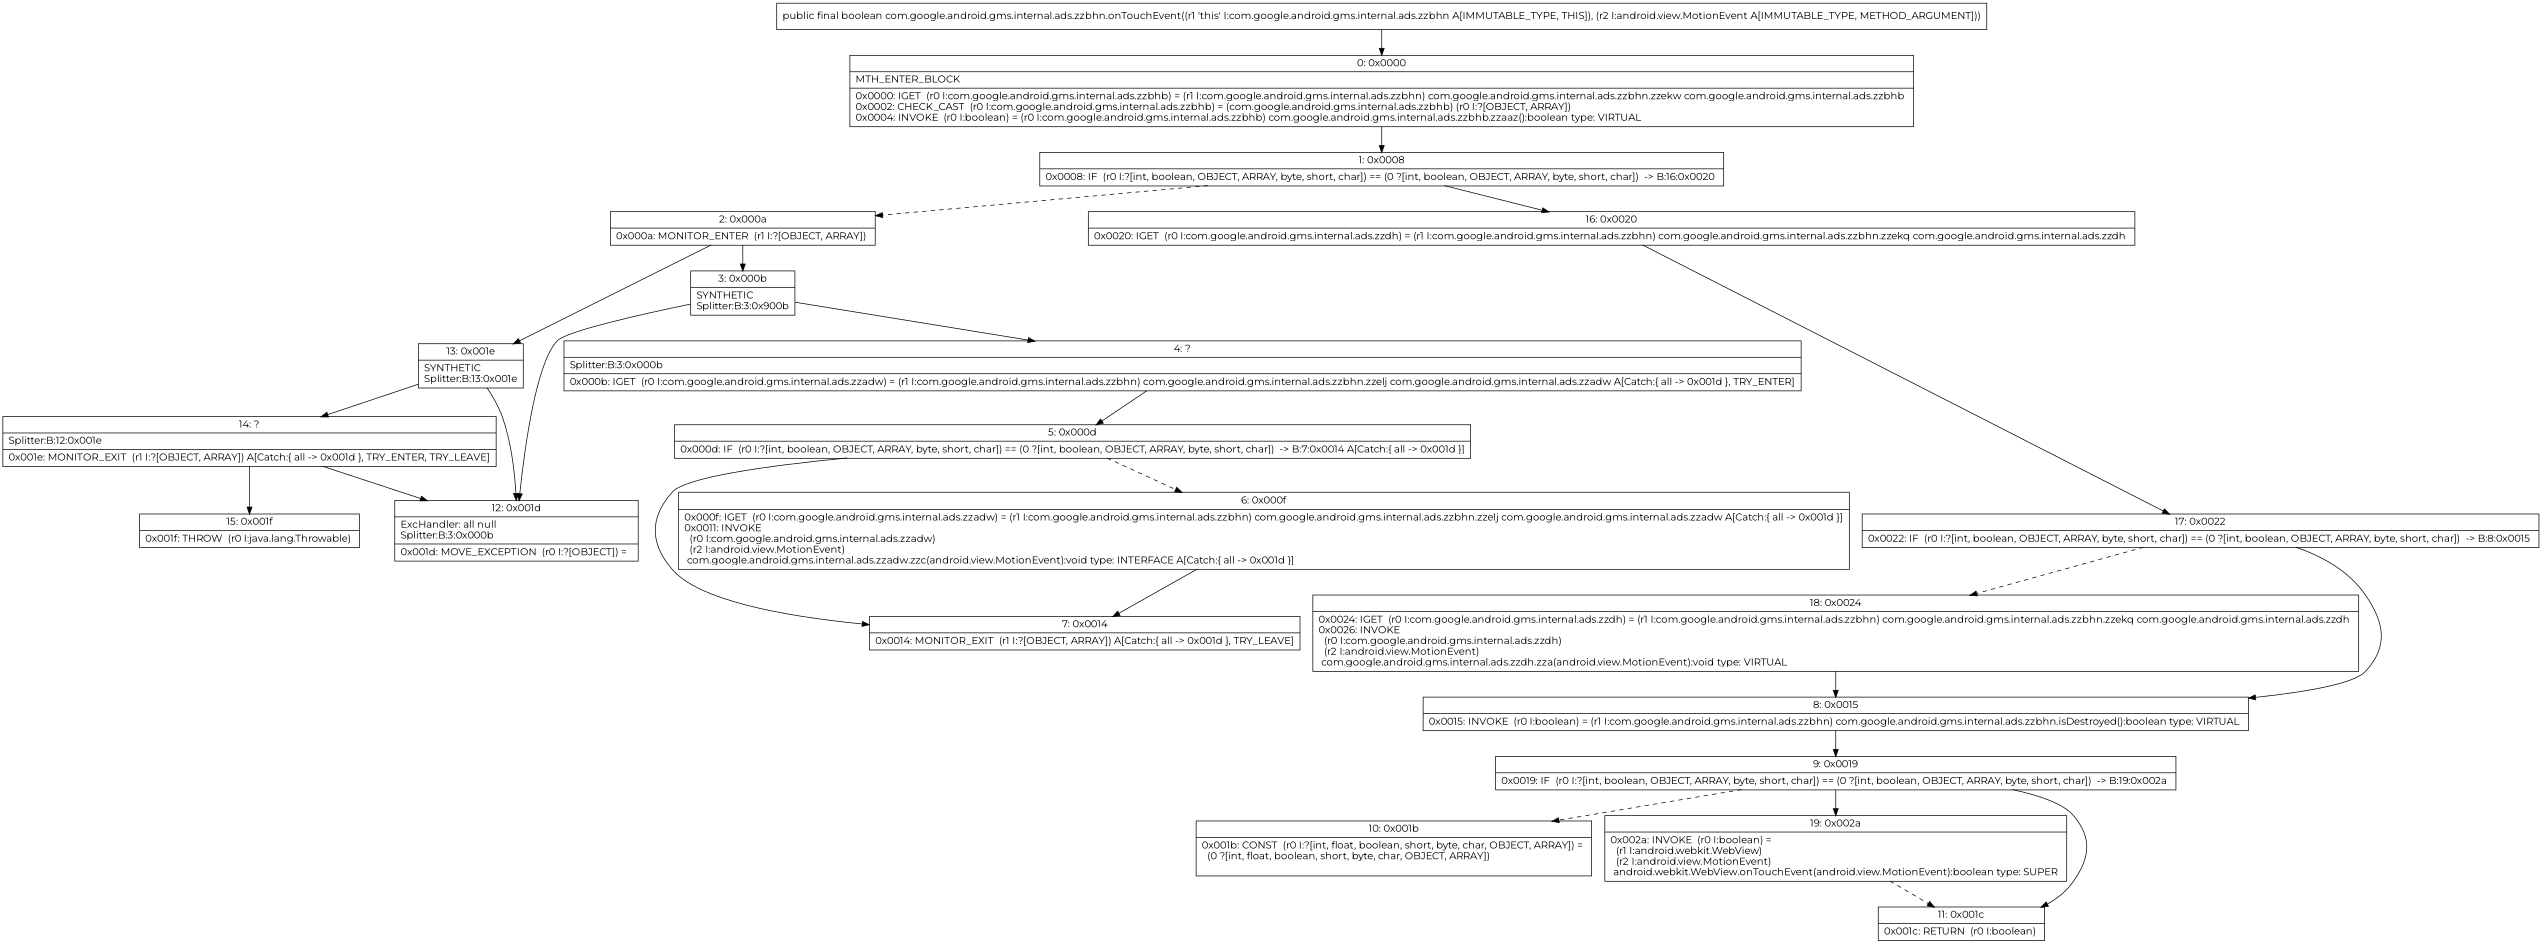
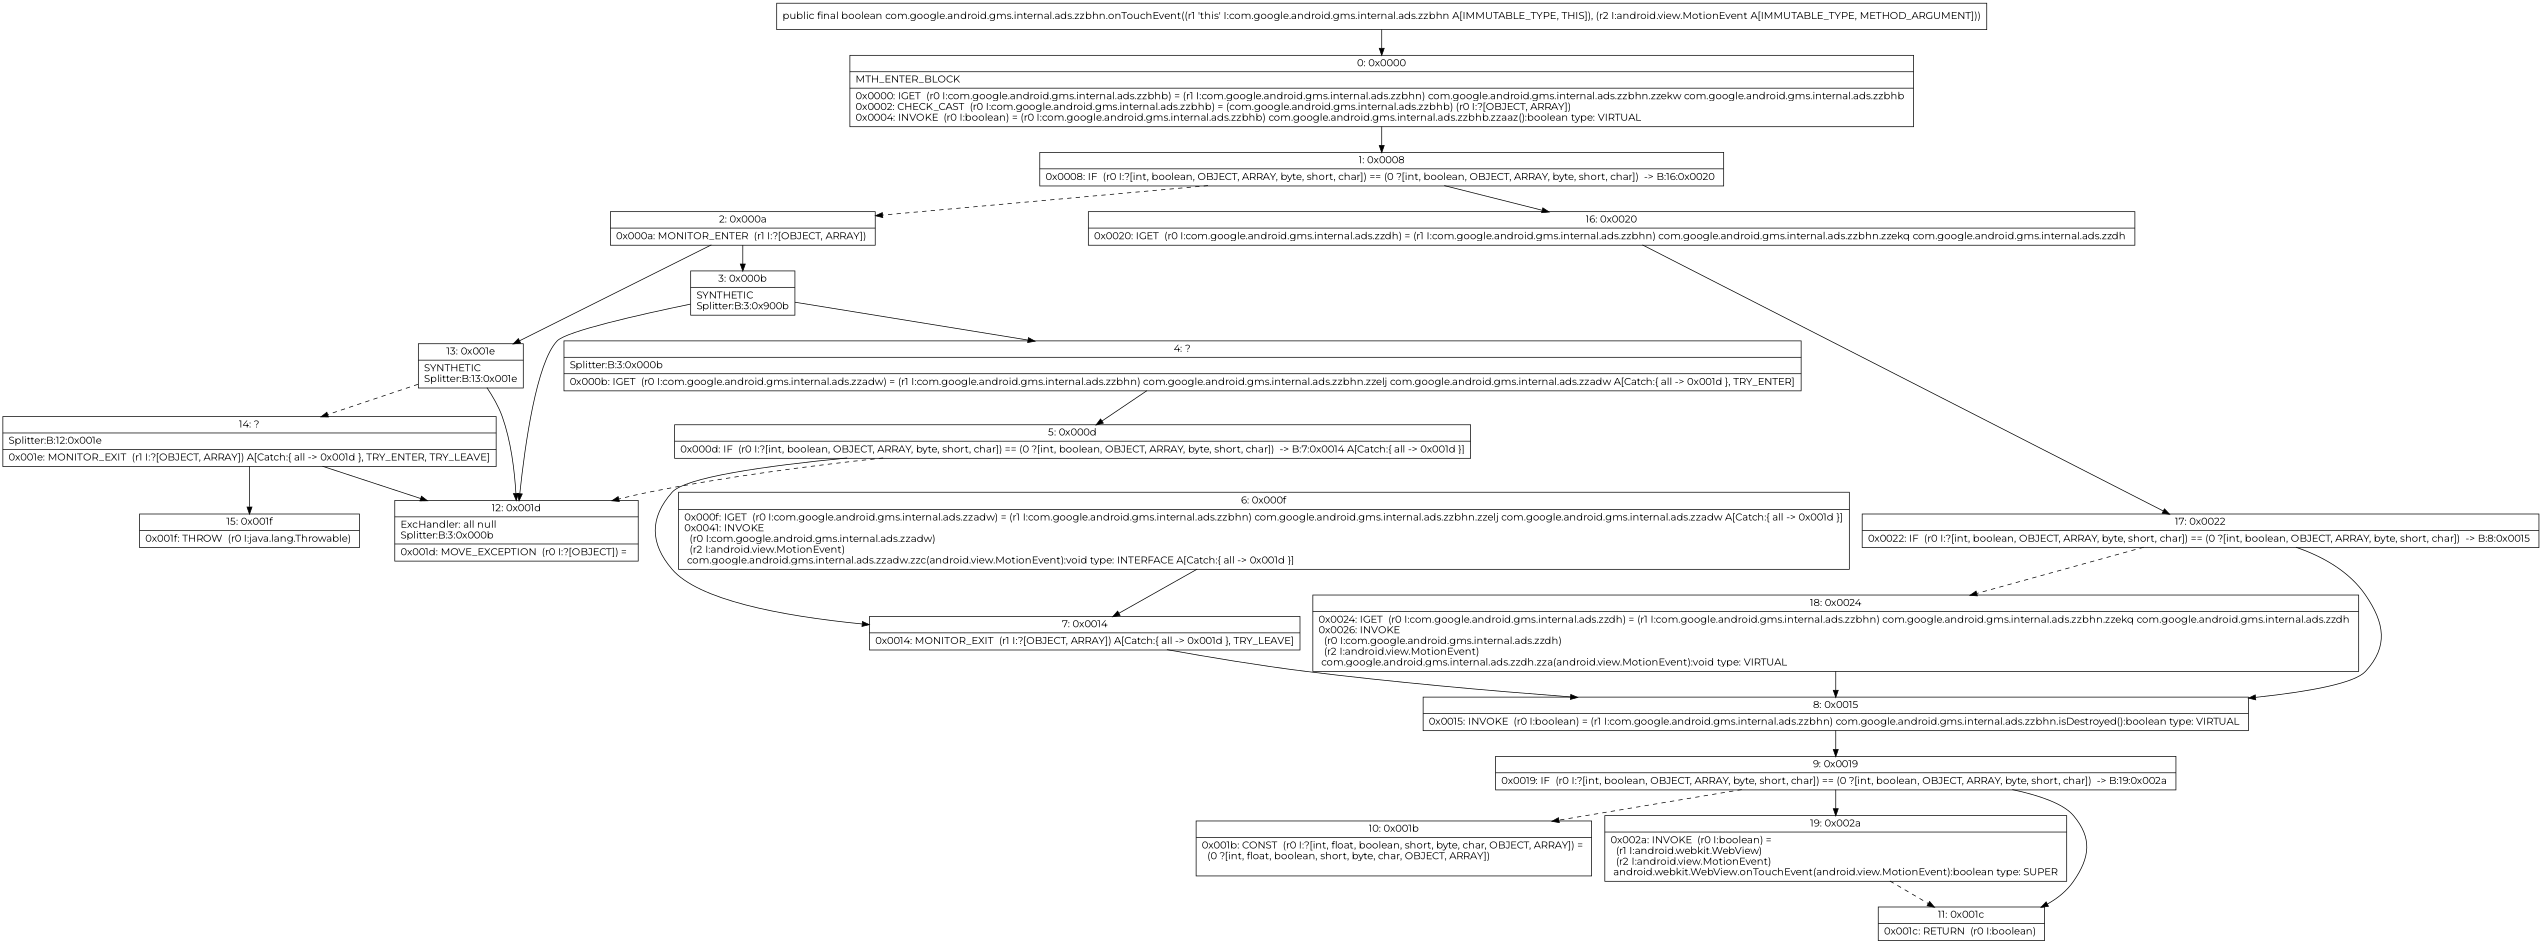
edge "13: 0x001e" -> "14: ?": style solid -> dashed
edge "5: 0x000d" -> "6: 0x000f": now "5: 0x000d" -> "12: 0x001d"
node "6: 0x000f": text "0x0011: INVOKE" -> "0x0041: INVOKE"
edge "7: 0x0014" -> "8: 0x0015": added
